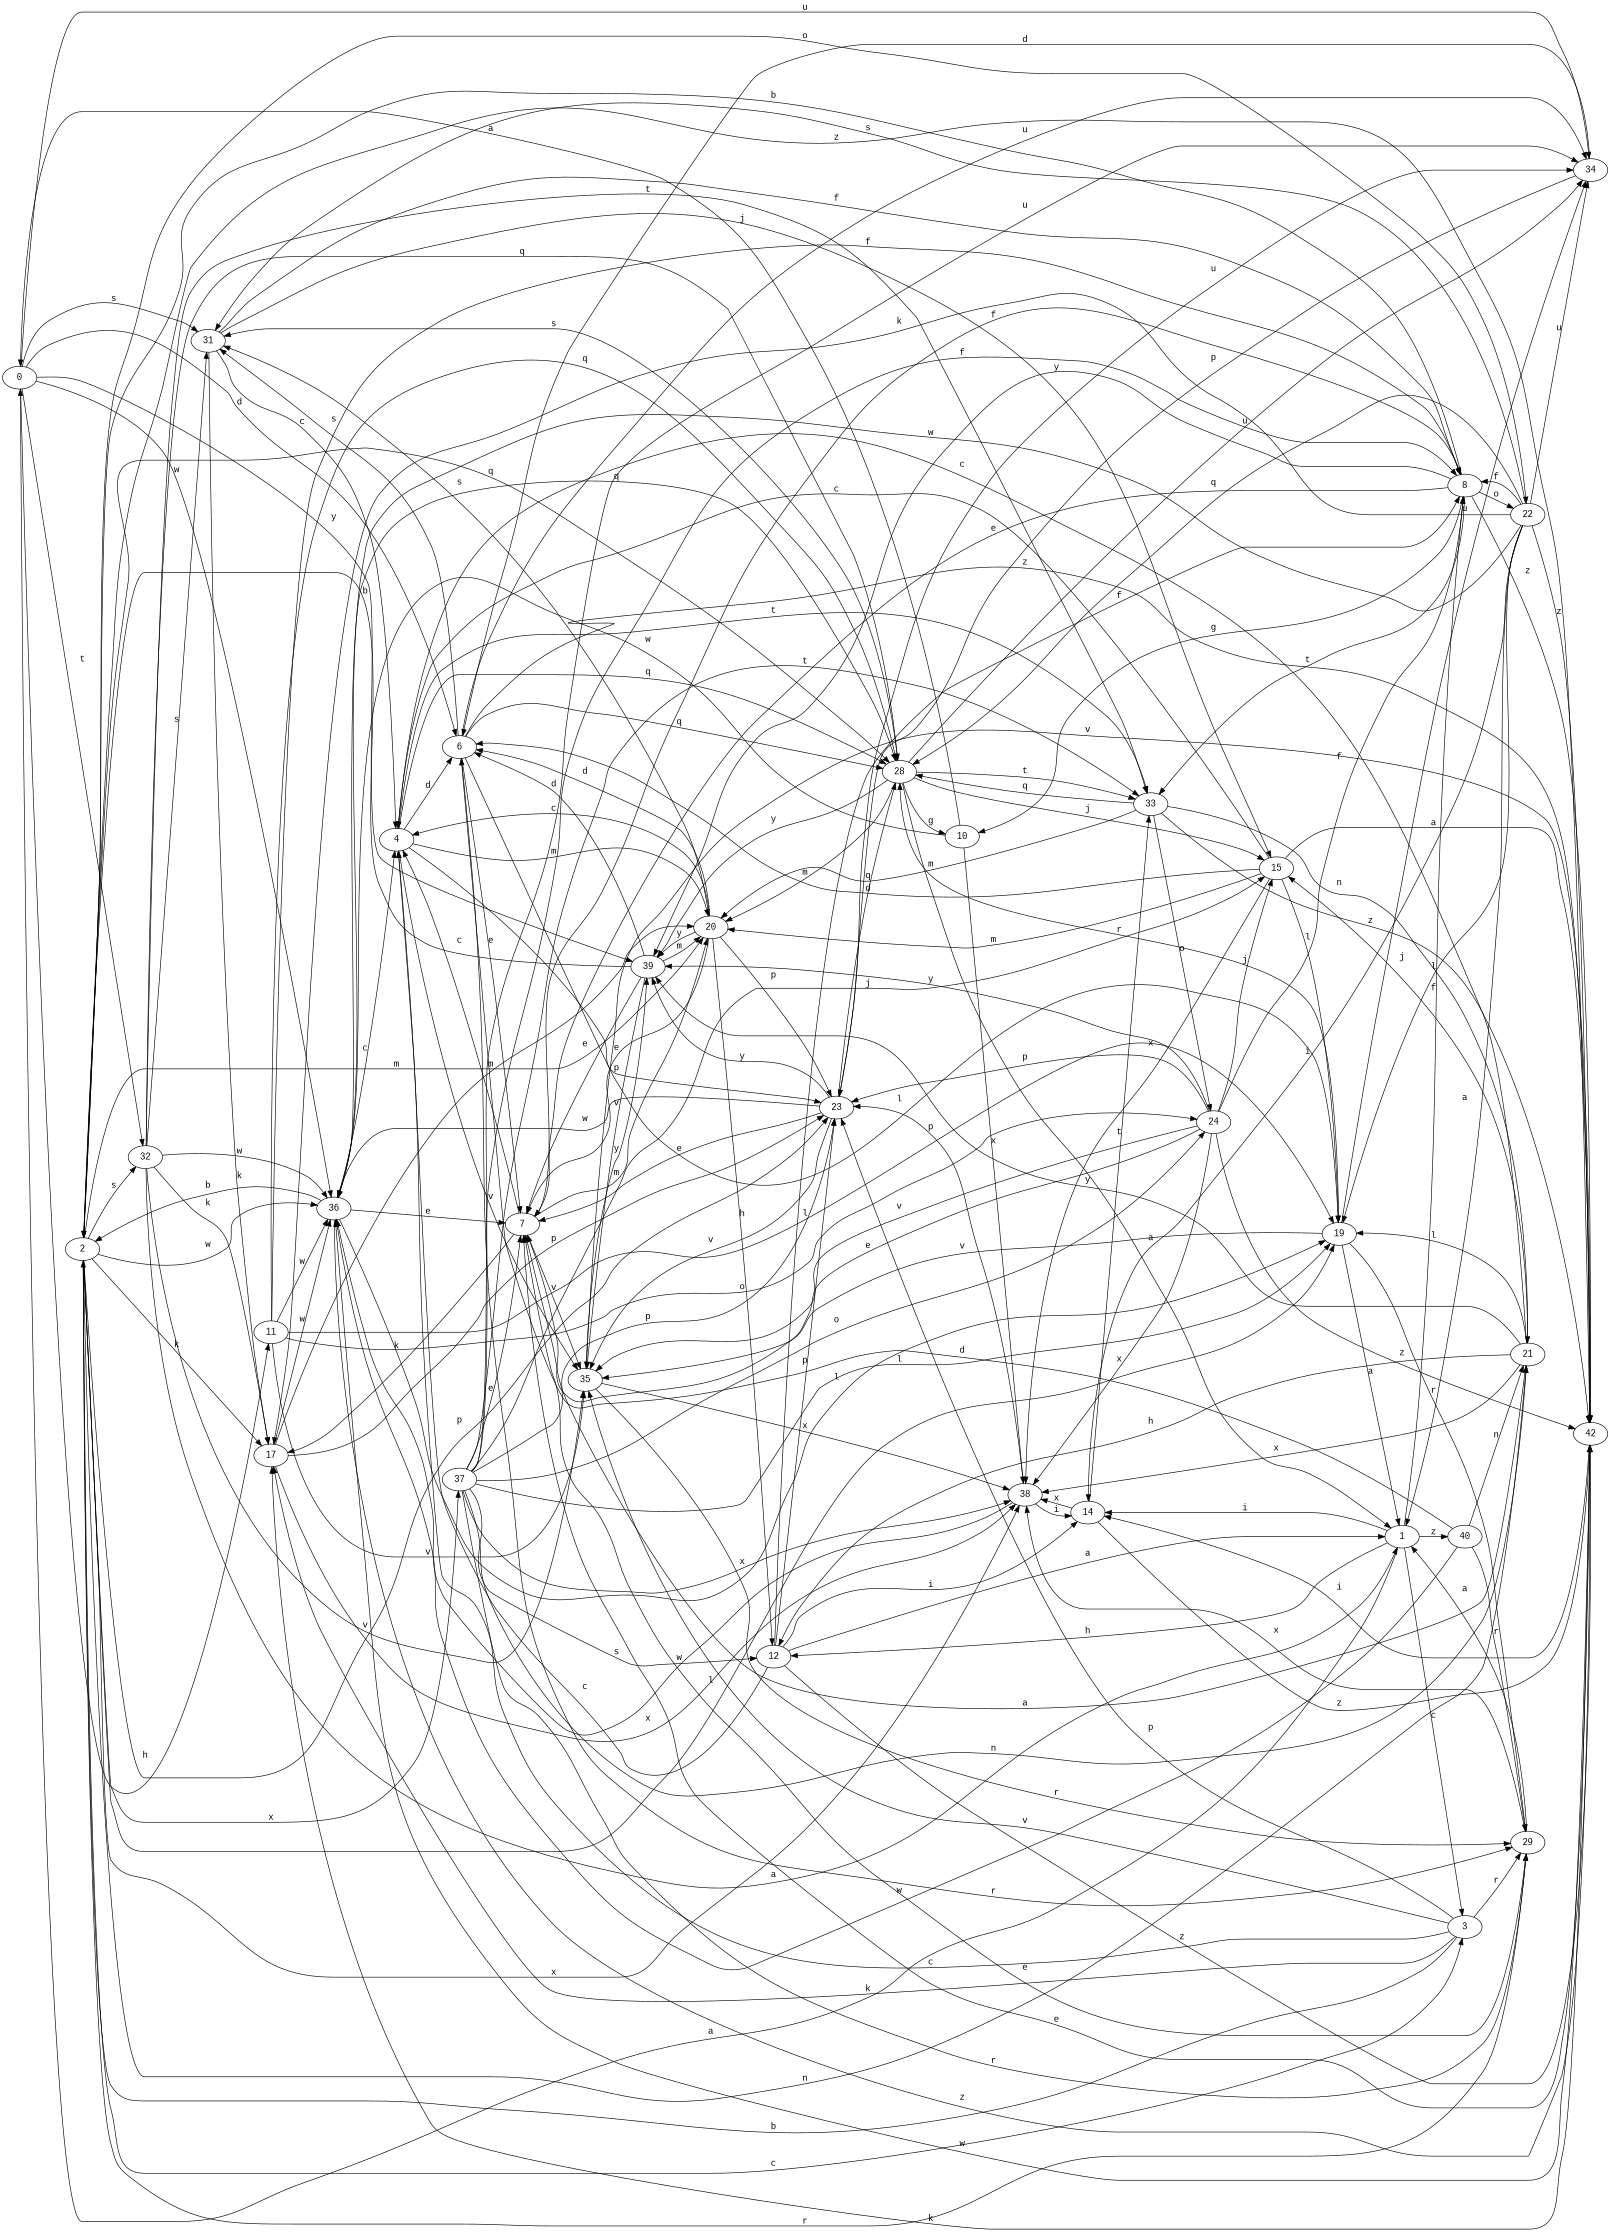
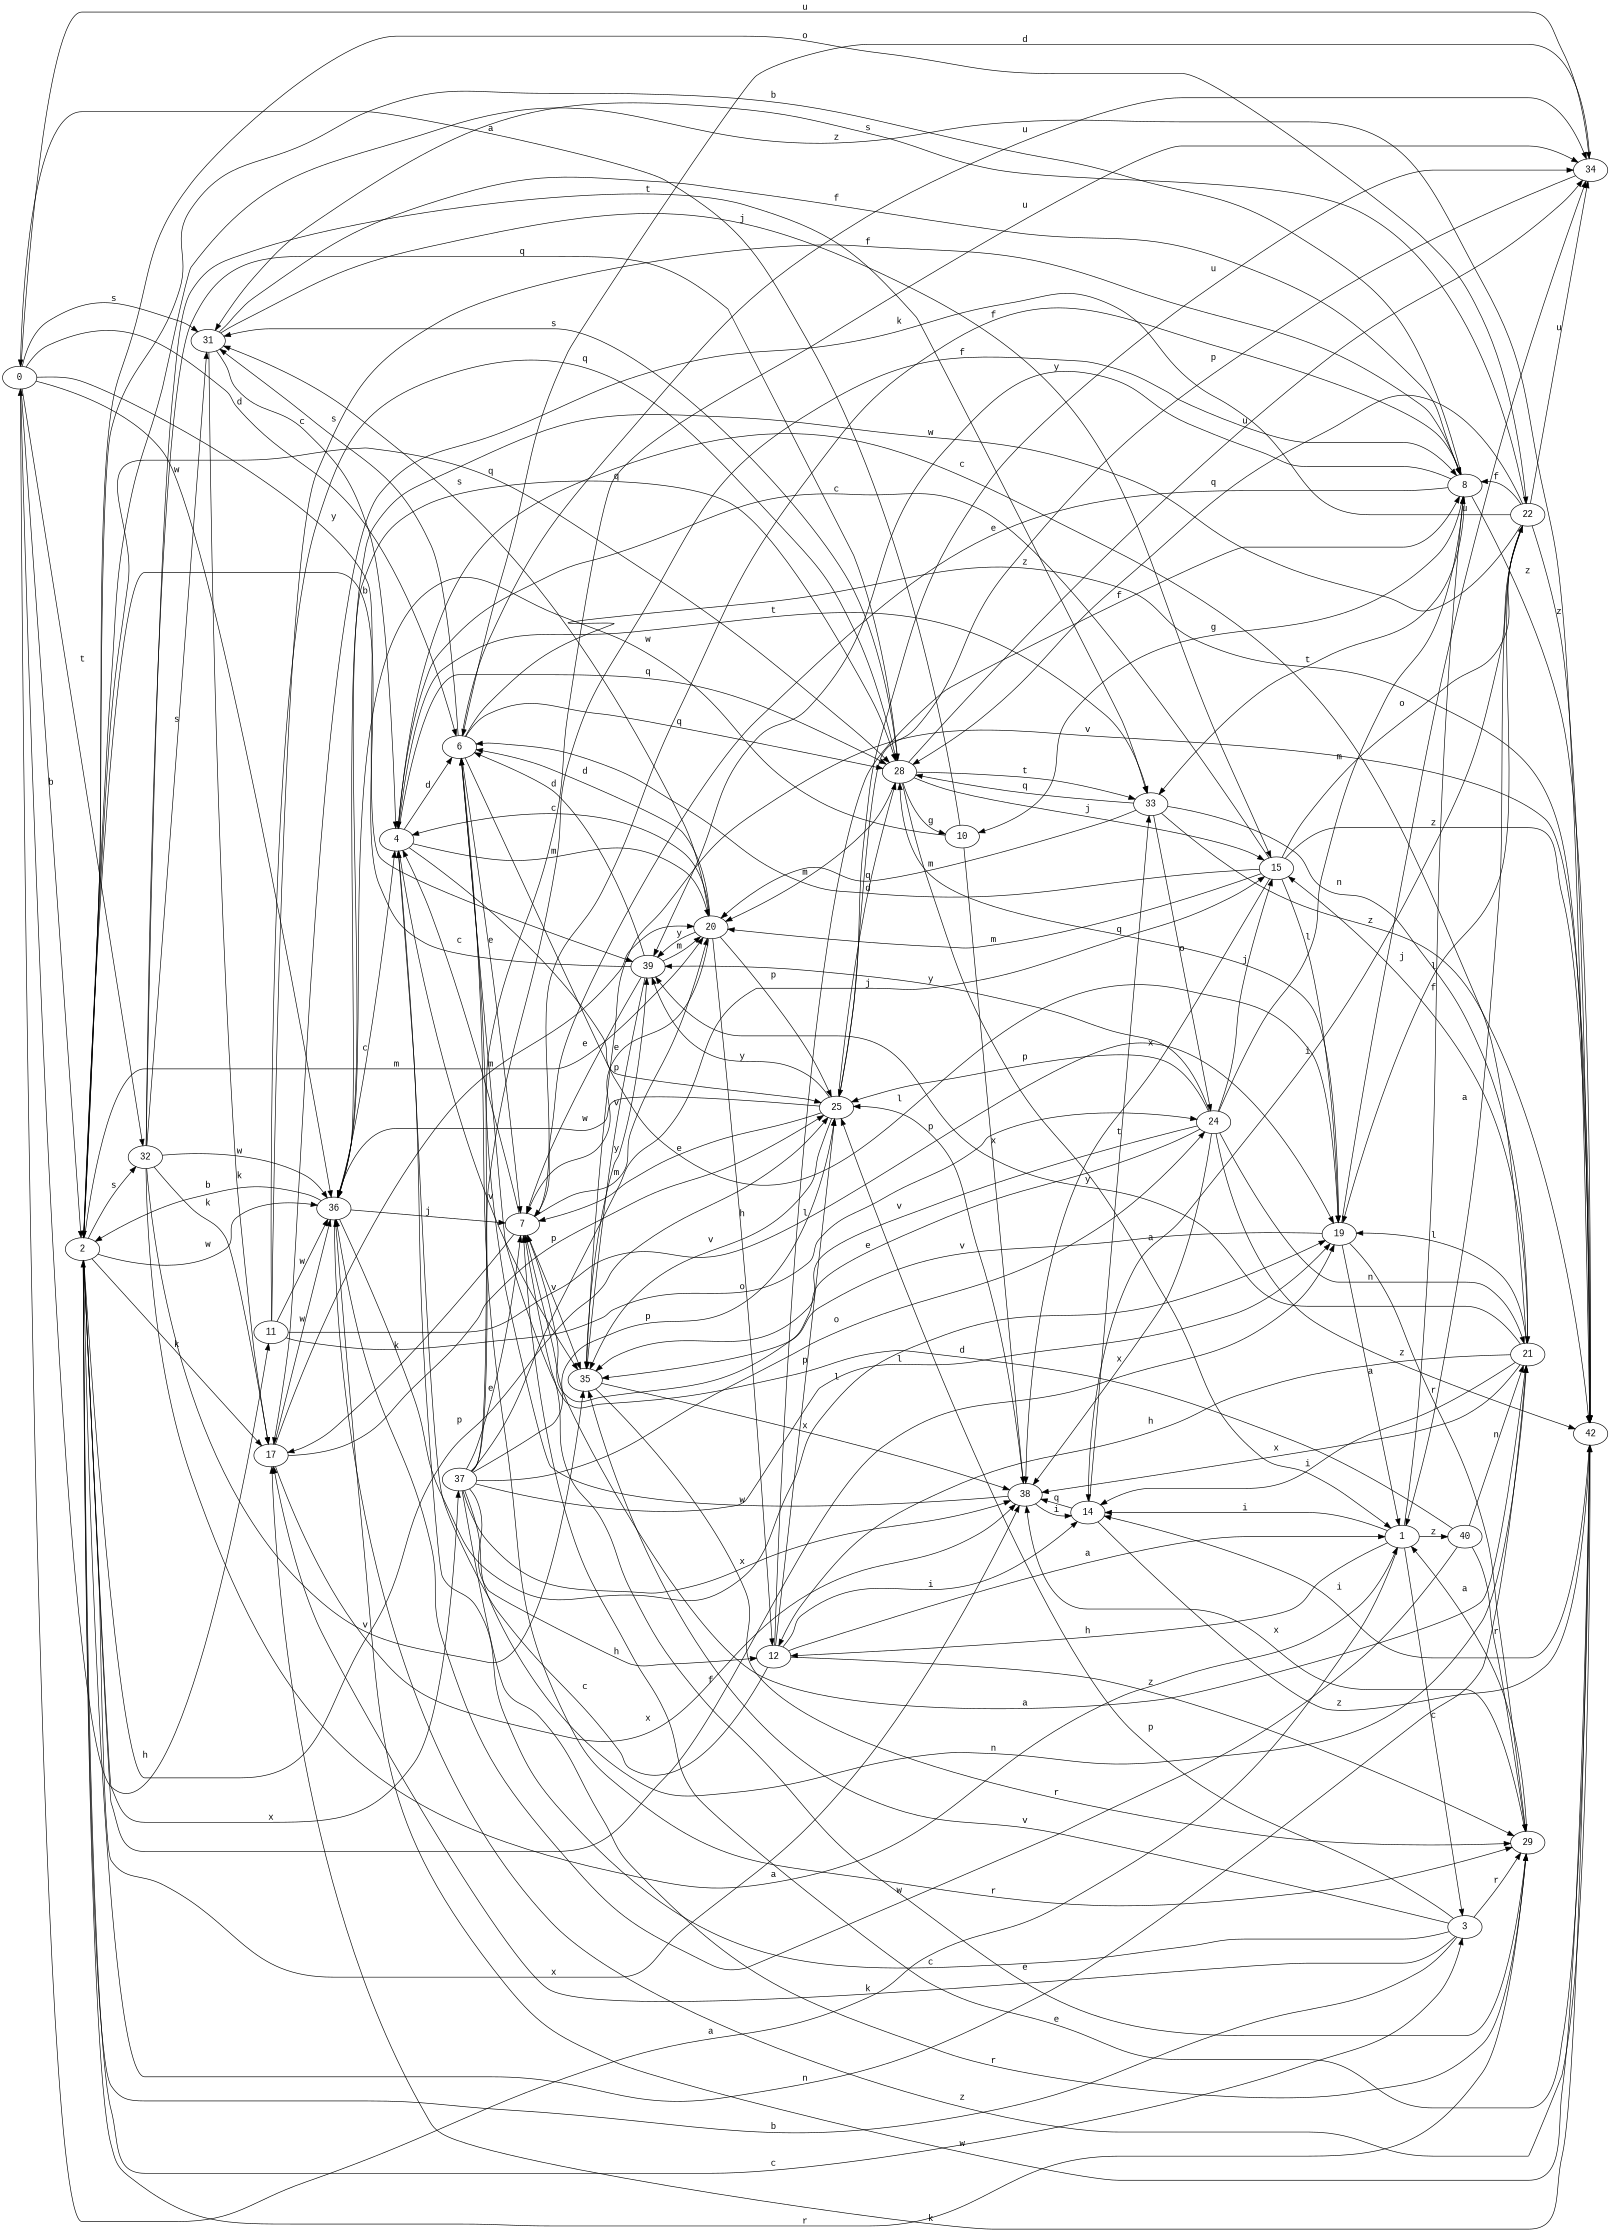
edge "8" -> "22": now "15" -> "22"
edge "24" -> "8": label "f" -> "m"
edge "0" -> "2": added, label "b"
edge "15" -> "42": label "a" -> "z"
edge "28" -> "39": removed, label "y"
edge "37" -> "33": removed, label "t"
edge "19" -> "28": label "r" -> "q"
node "23": label "23" -> "25"
edge "36" -> "7": label "e" -> "j"
edge "24" -> "21": added, label "n"
edge "21" -> "14": added, label "i"
edge "14" -> "38": label "x" -> "q"
edge "11" -> "35": removed, label "v"
edge "37" -> "12": label "s" -> "h"
edge "2" -> "19": label "l" -> "f"
edge "38" -> "36": now "38" -> "6"
edge "12" -> "42": now "12" -> "29"
